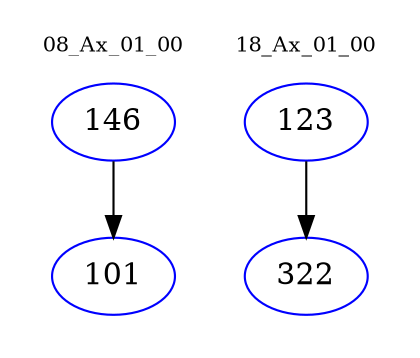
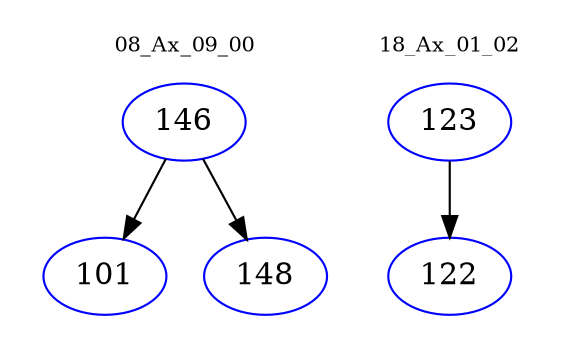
cluster "08_Ax_01_00": label "08_Ax_01_00" -> "08_Ax_09_00"
cluster "18_Ax_01_00": label "18_Ax_01_00" -> "18_Ax_01_02"
node "148": added
node "322": label "322" -> "122"
